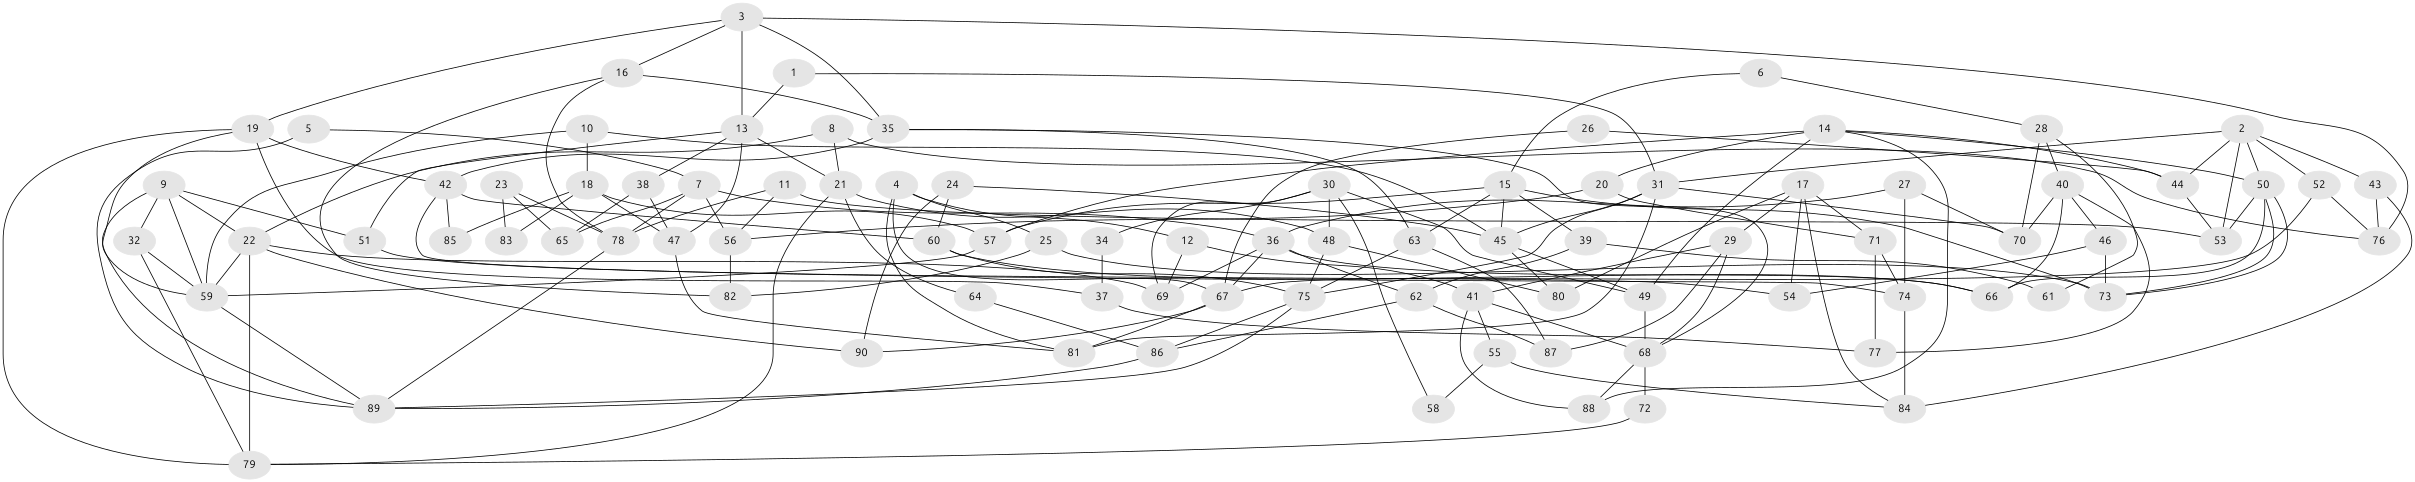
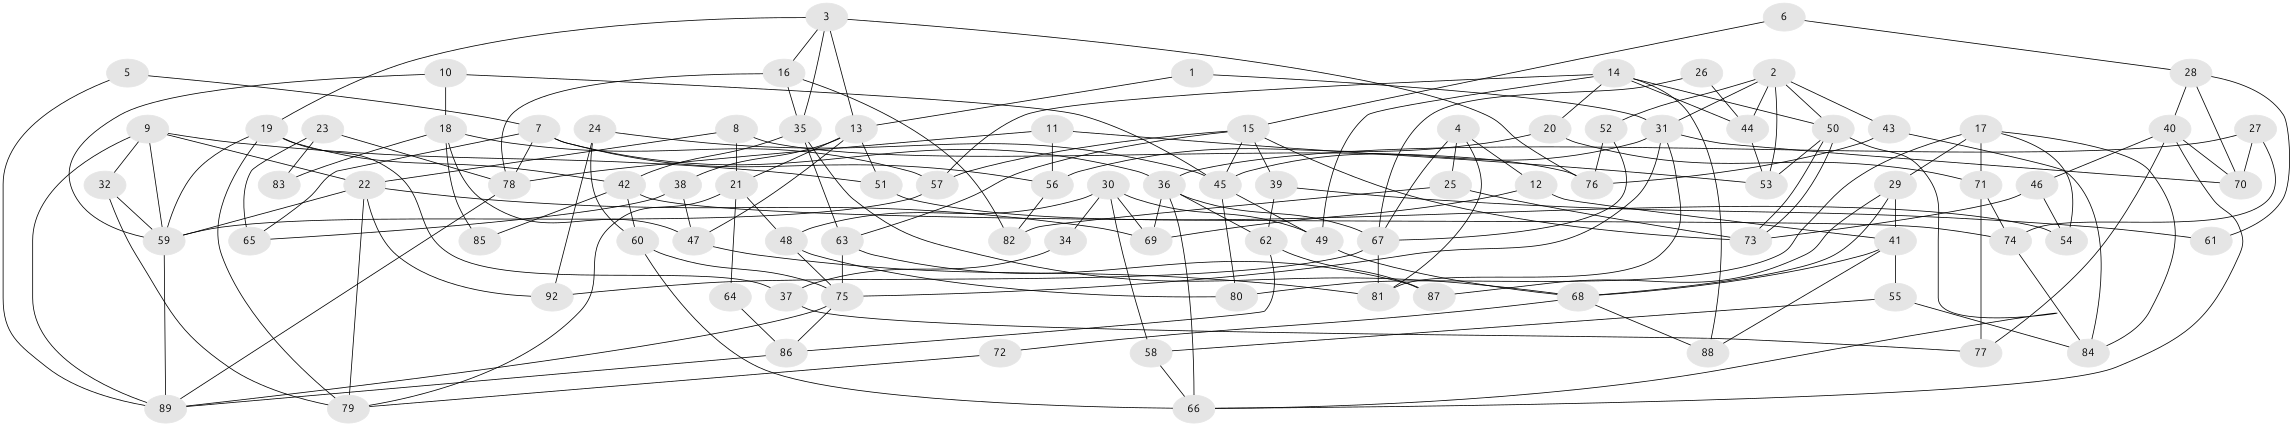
node "90": label "90" -> "92"
edge "58" -- "66": added
